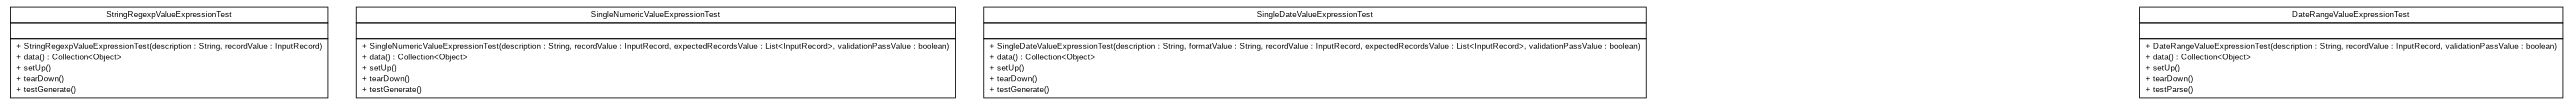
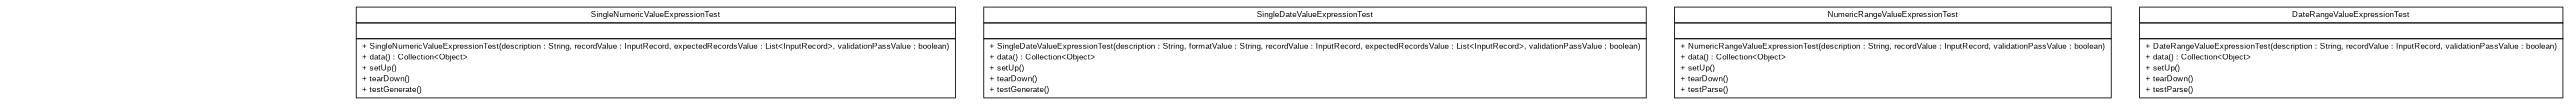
node "StringRegexpValueExpressionTest": removed
node "NumericRangeValueExpressionTest": added
